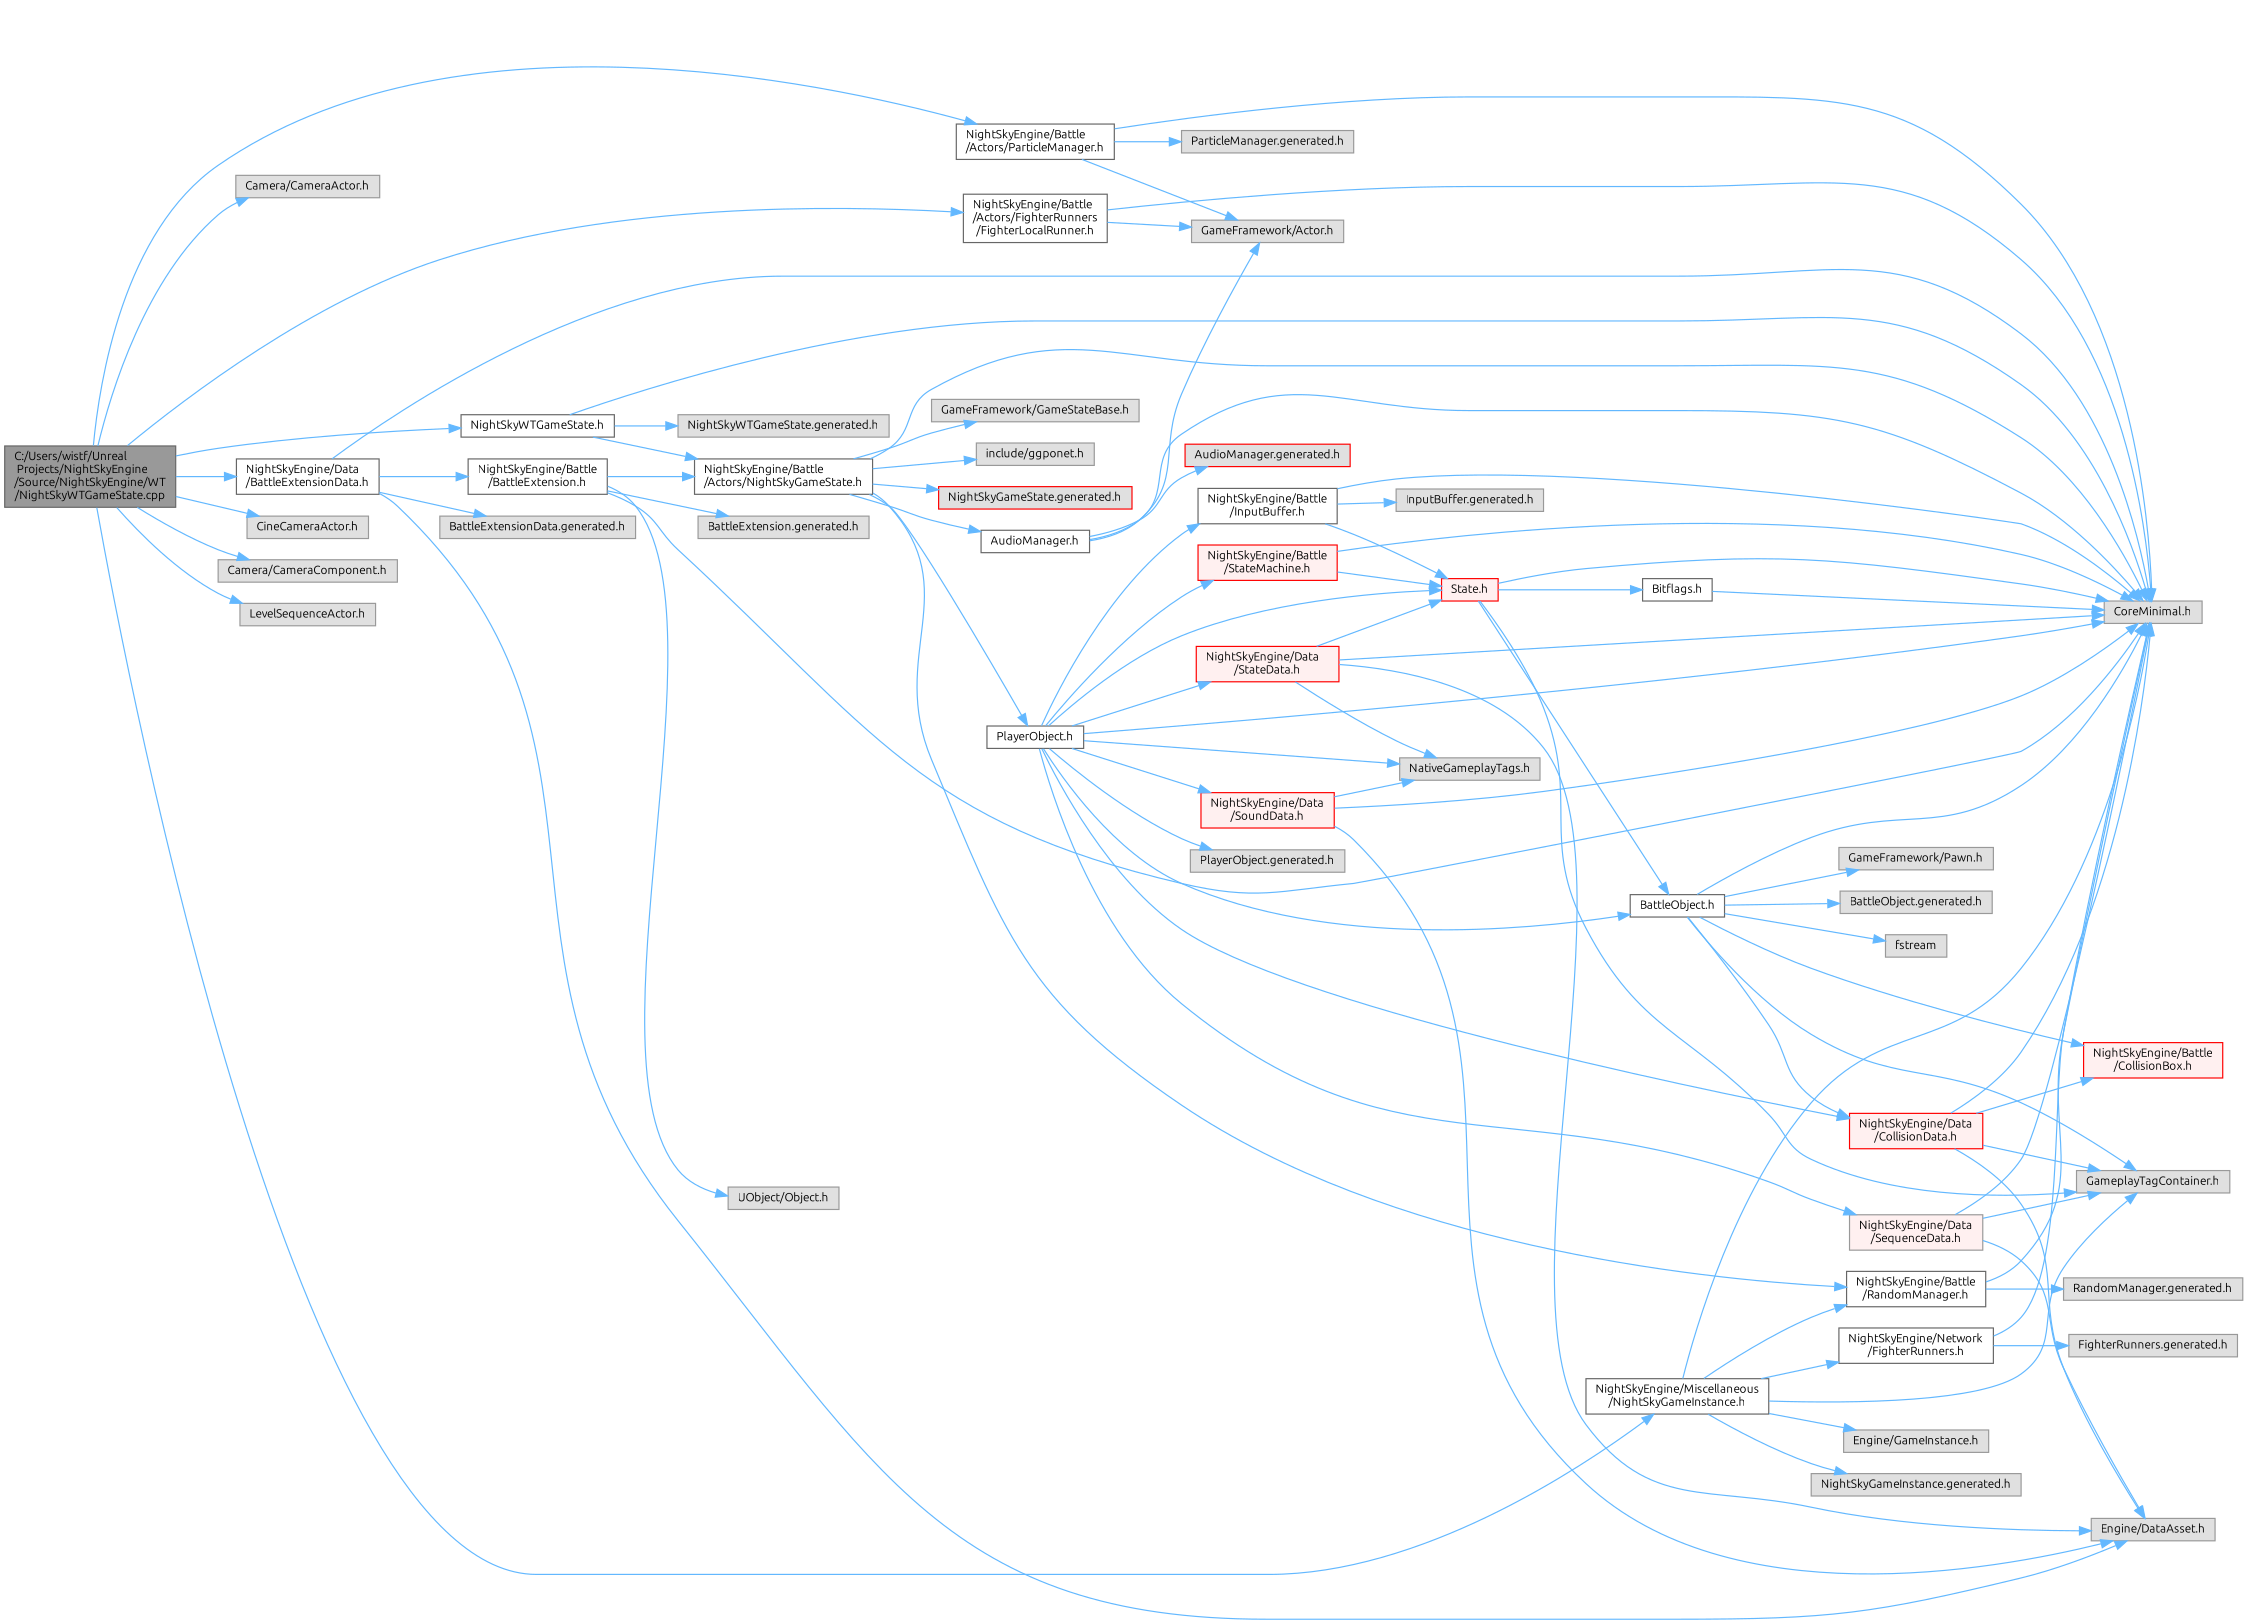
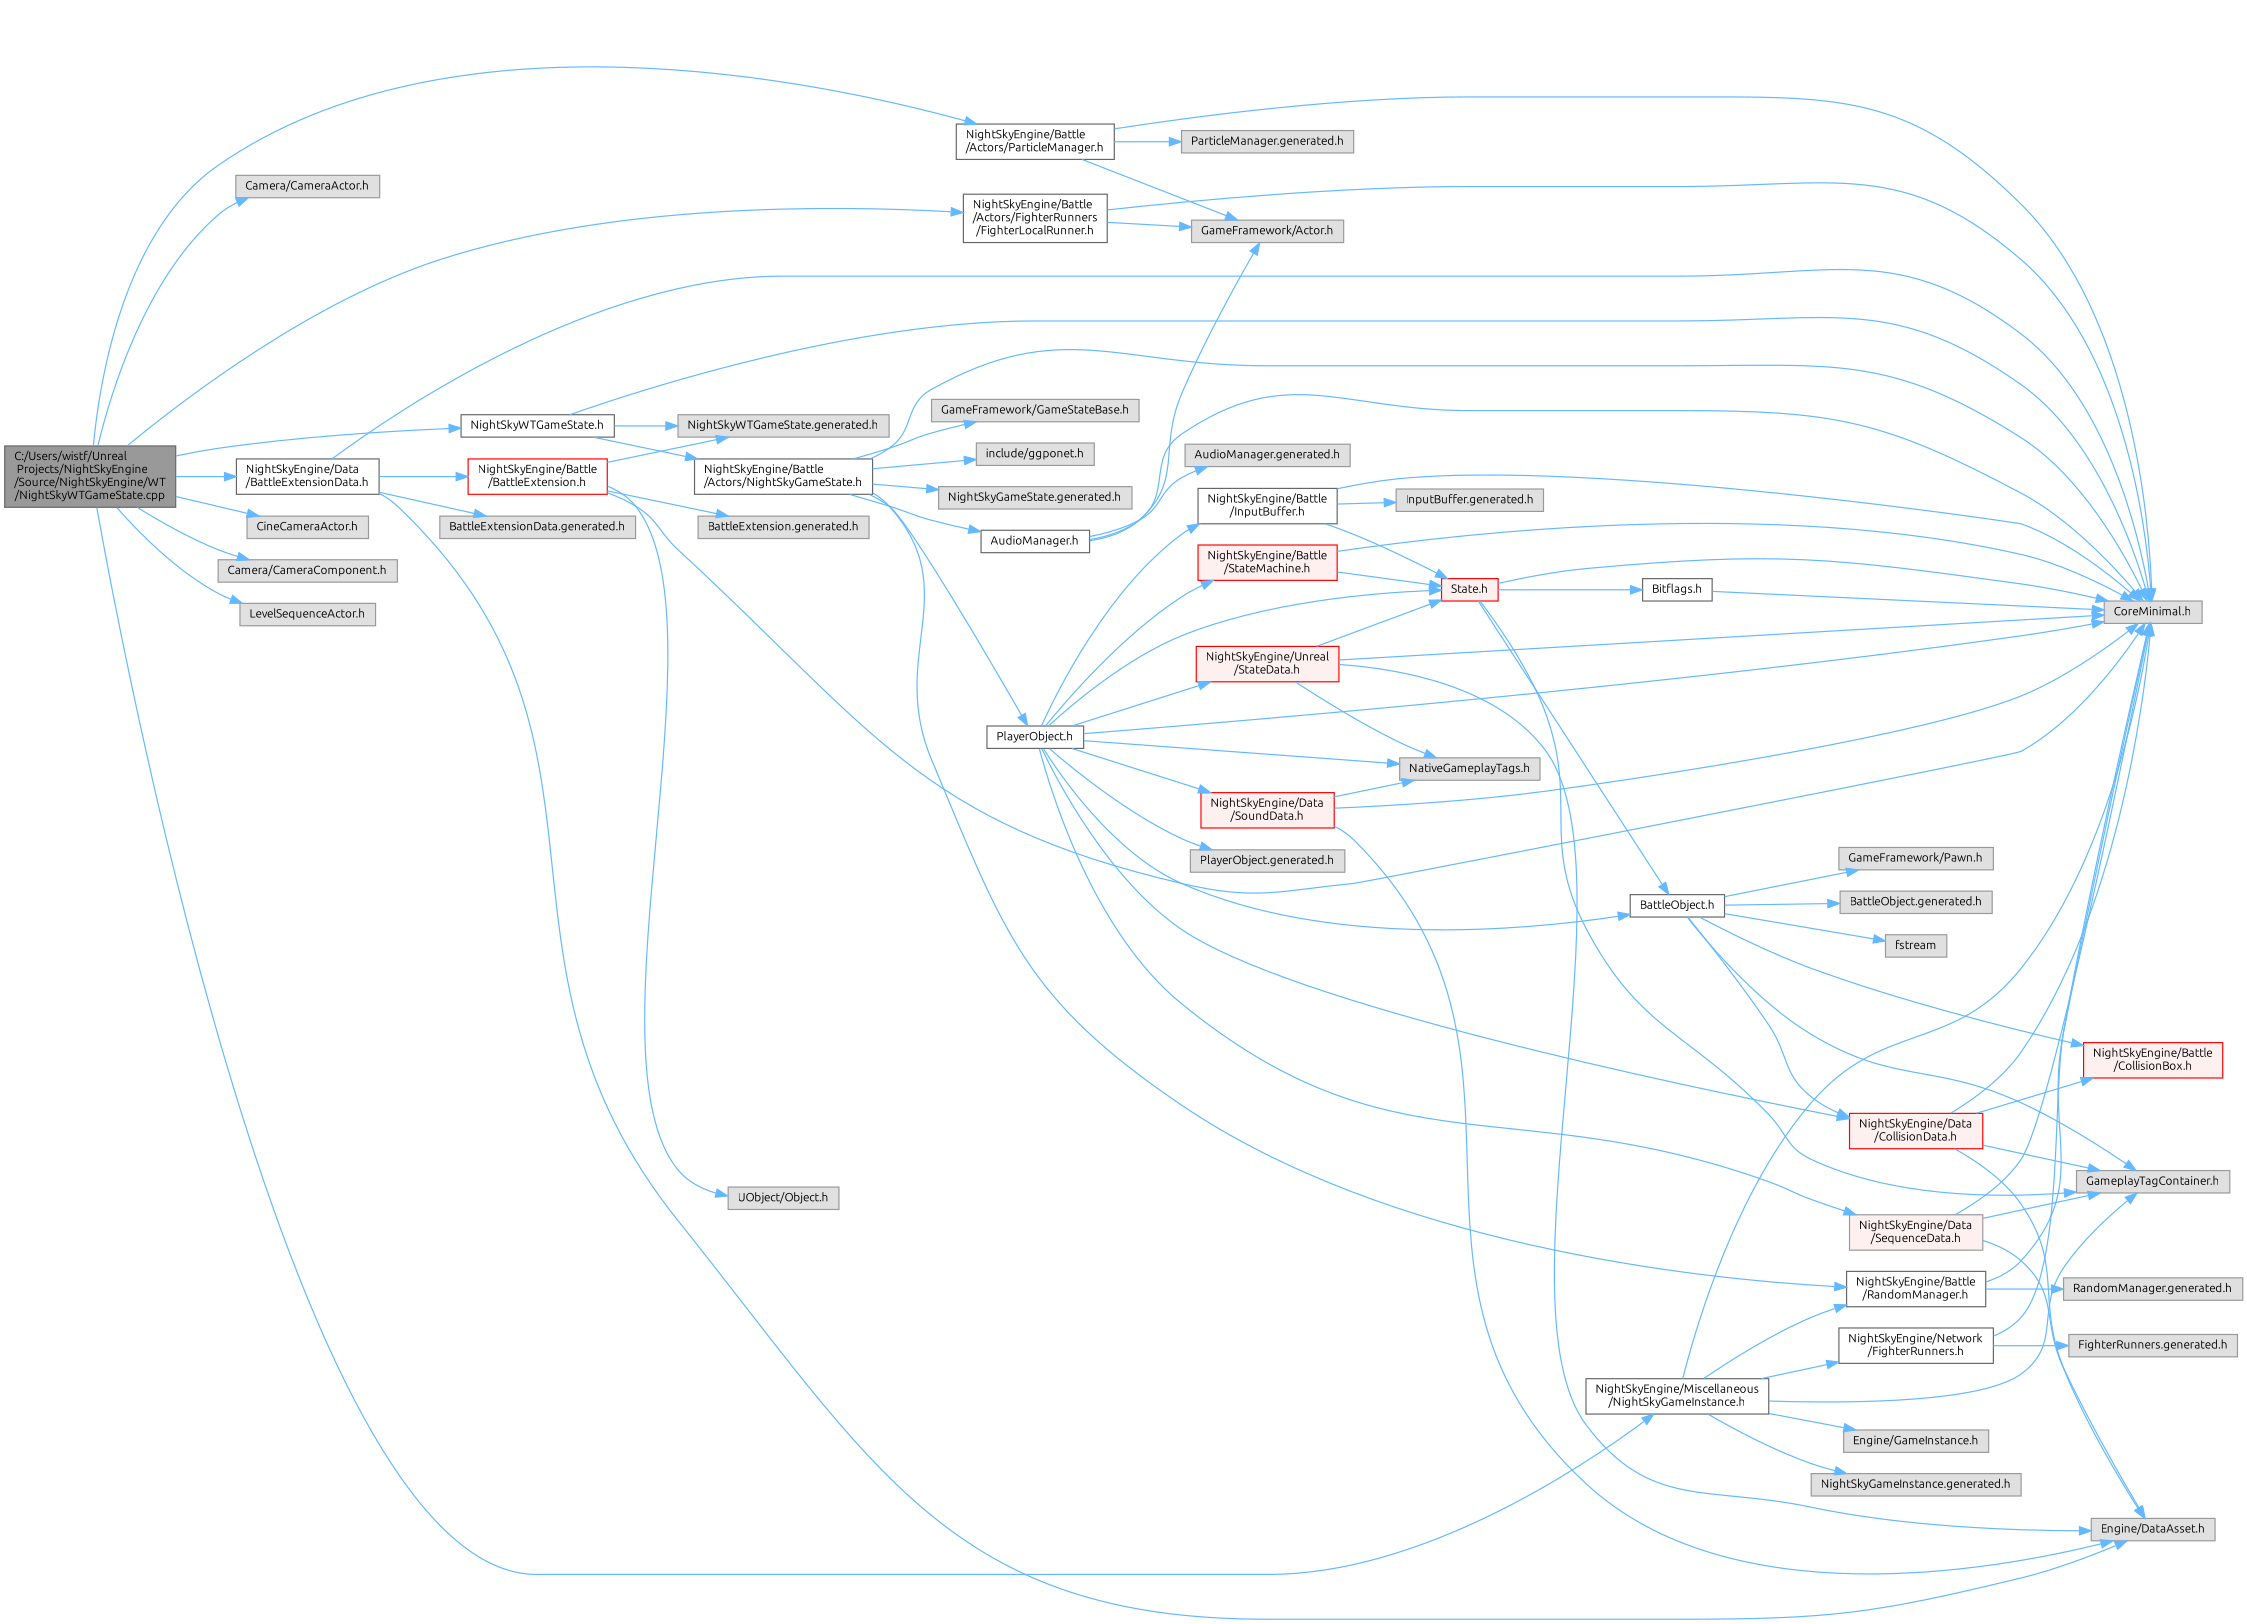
node "AudioManager.generated.h": color red -> grey60
node "NightSkyEngine/Battle /BattleExtension.h": color grey40 -> red
edge "NightSkyEngine/Battle /BattleExtension.h" -> "NightSkyEngine/Battle /Actors/NightSkyGameState.h": now "NightSkyEngine/Battle /BattleExtension.h" -> "NightSkyWTGameState.generated.h"
node "NightSkyGameState.generated.h": color red -> grey60
node "NightSkyEngine/Data /StateData.h": label "NightSkyEngine/Data /StateData.h" -> "NightSkyEngine/Unreal /StateData.h"
edge "BattleObject.h" -> "CoreMinimal.h": removed
